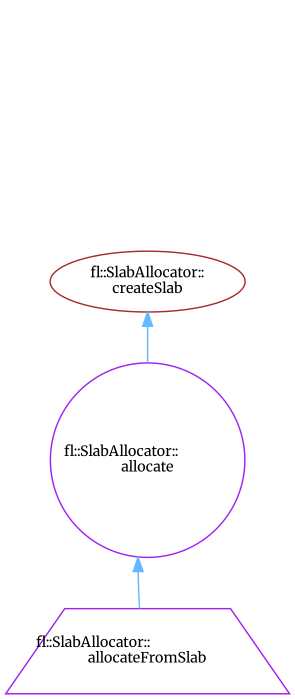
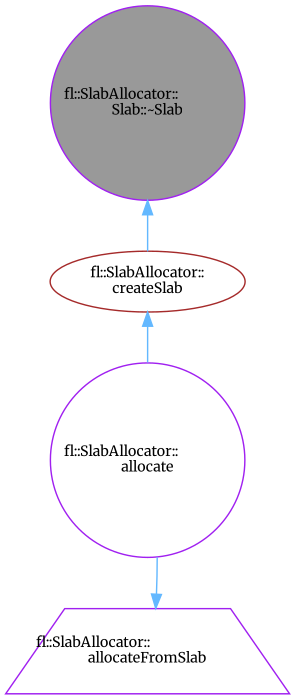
node "fl::SlabAllocator:: Slab::~Slab": added
edge "fl::SlabAllocator:: allocateFromSlab" -> "fl::SlabAllocator:: allocate": reversed
